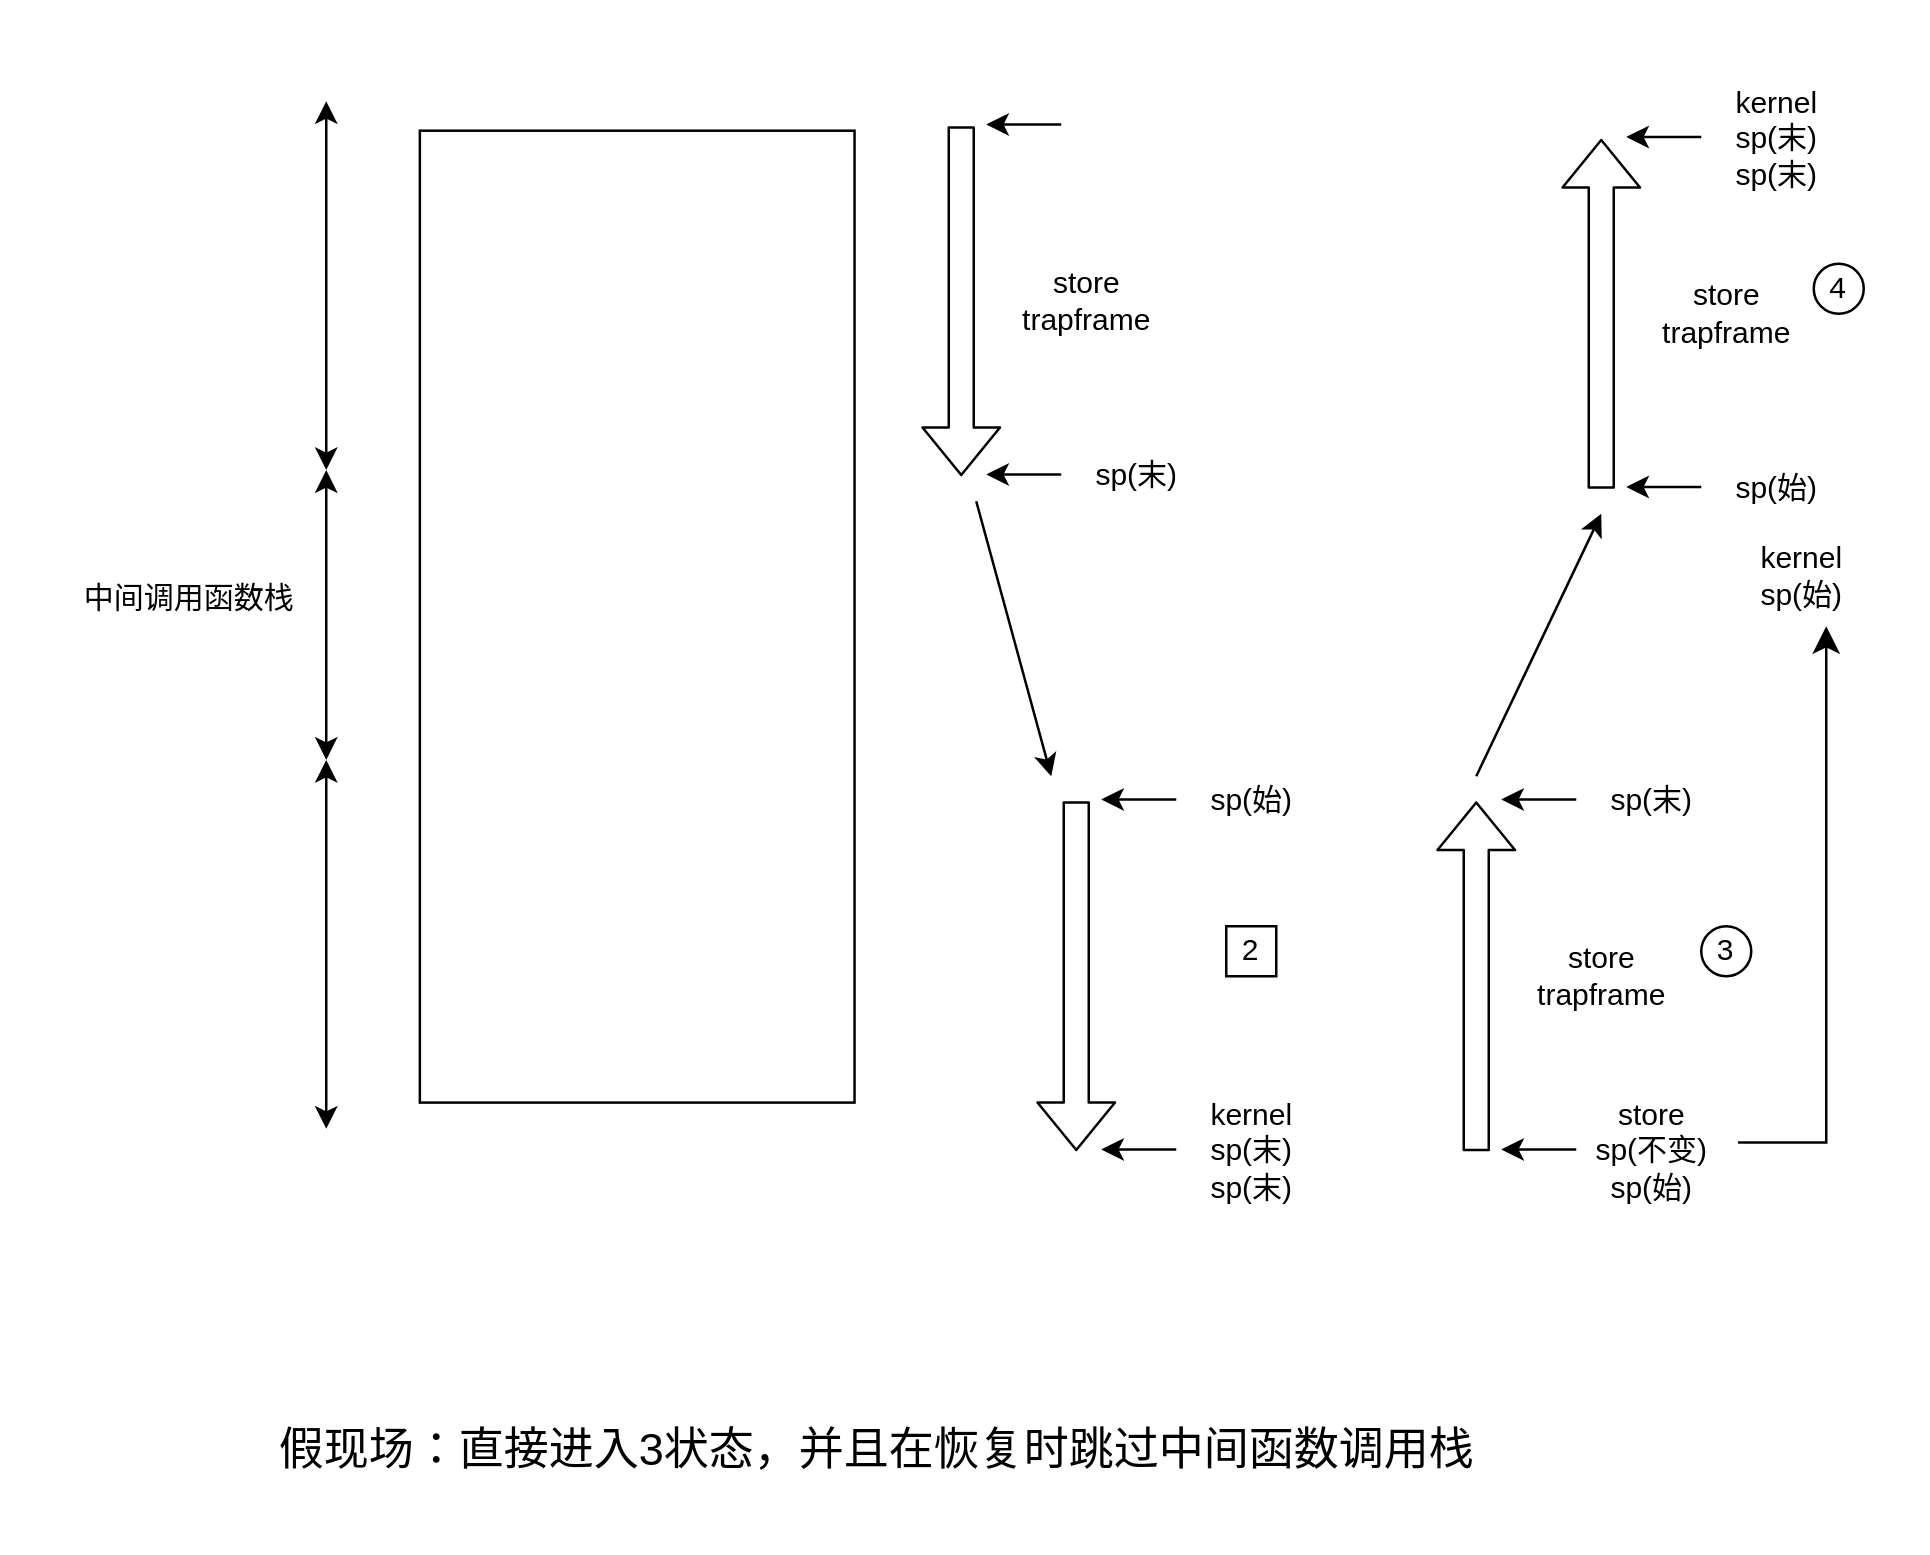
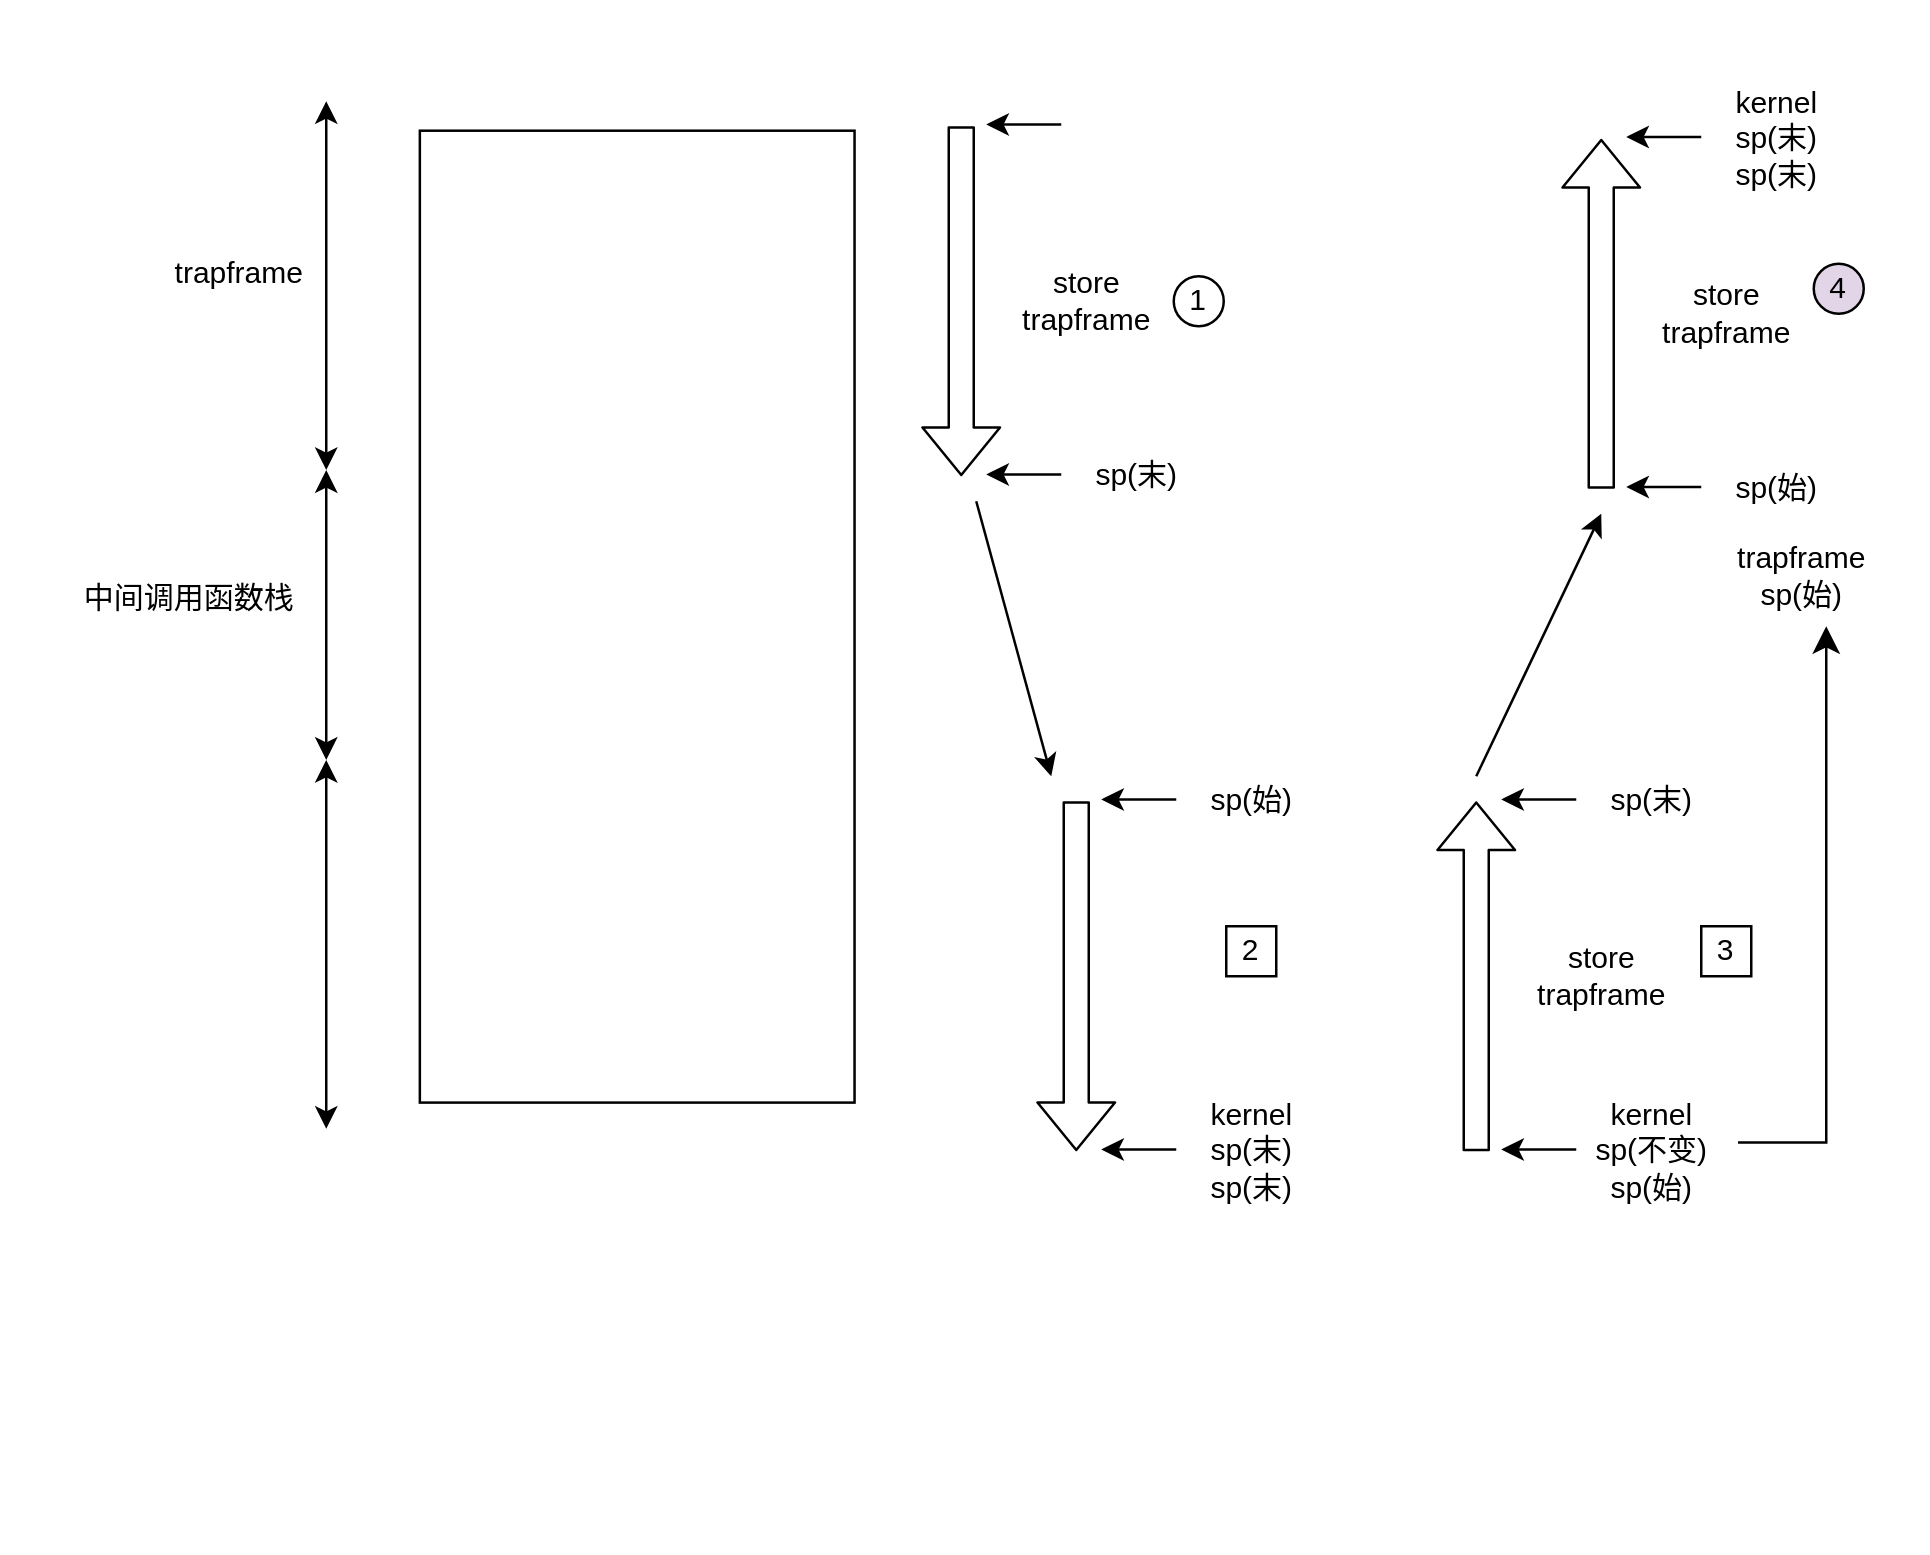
node "trapframe": added
node "4": fillcolor #ffffff -> #e1d5e7
node "1": added
node "kernel sp(始)": label "kernel sp(始)" -> "trapframe sp(始)"
node "3": shape ellipse -> rectangle
node "store sp(不变) sp(始)": label "store sp(不变) sp(始)" -> "kernel sp(不变) sp(始)"
node "假现场：直接进入3状态，并且在恢复时跳过中间函数调用栈": removed
